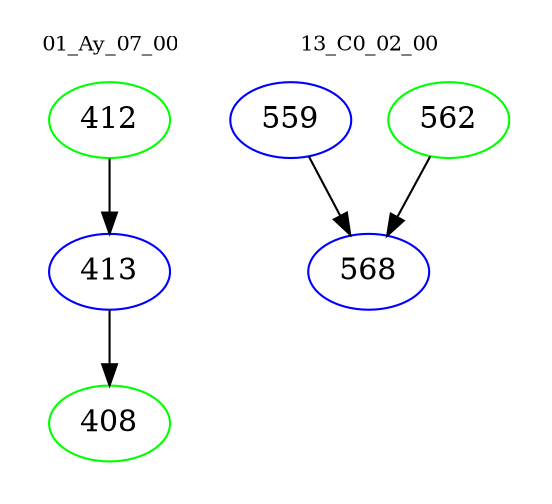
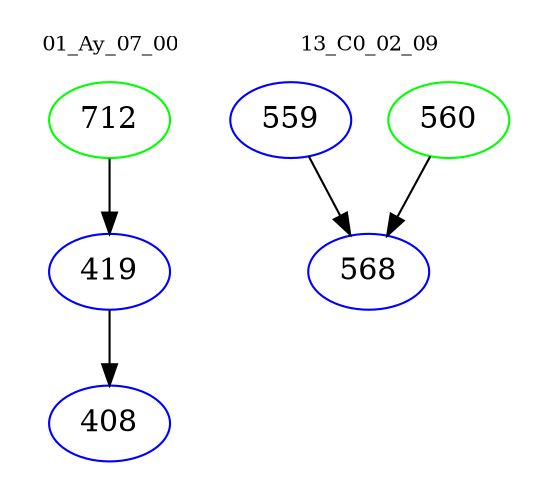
cluster "13_C0_02_00": label "13_C0_02_00" -> "13_C0_02_09"
node "412": label "412" -> "712"
node "562": label "562" -> "560"
node "413": label "413" -> "419"
node "408": color green -> blue
